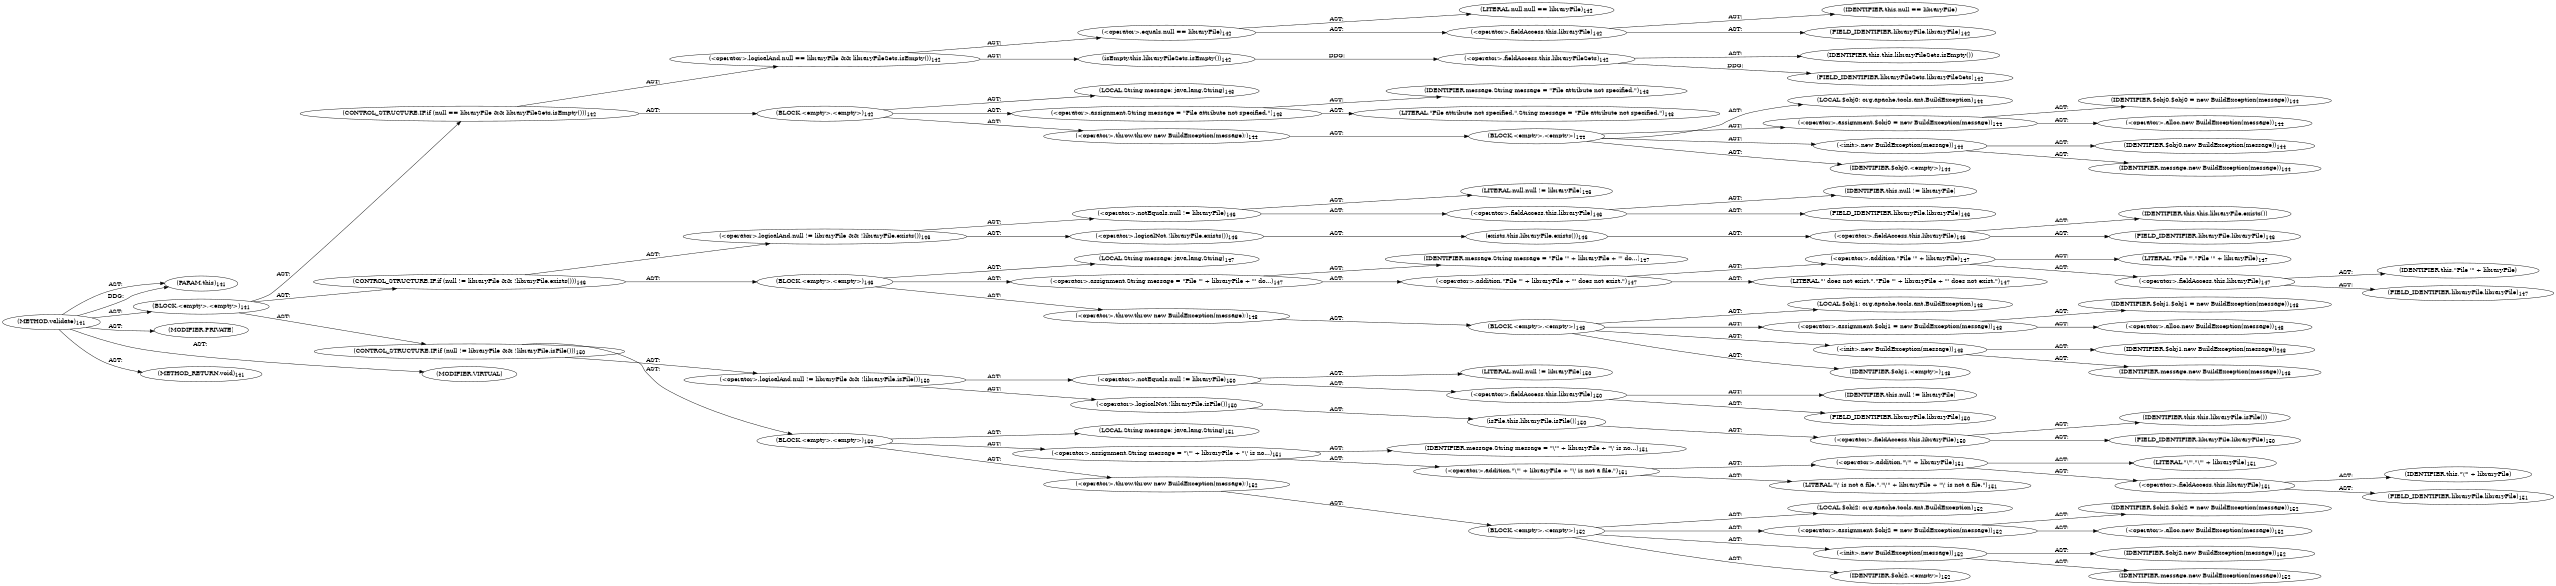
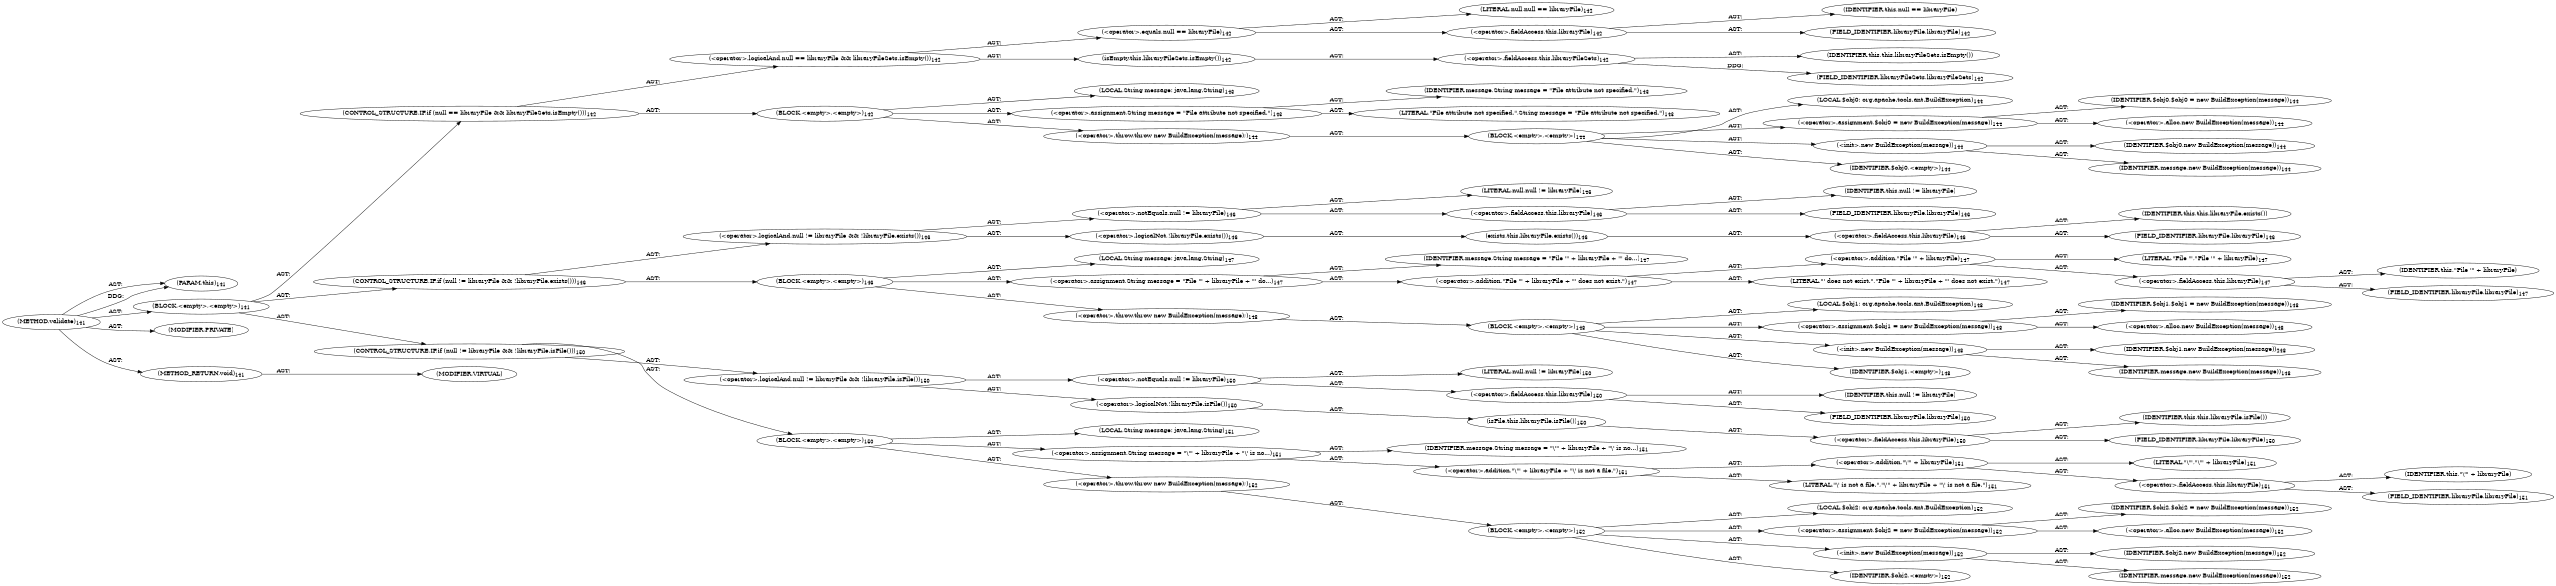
edge "(isEmpty,this.libraryFileSets.isEmpty())" -> "(<operator>.fieldAccess,this.libraryFileSets)": label "DDG: " -> "AST: "
edge "(METHOD,validate)" -> "(MODIFIER,VIRTUAL)": now "(METHOD_RETURN,void)" -> "(MODIFIER,VIRTUAL)"
